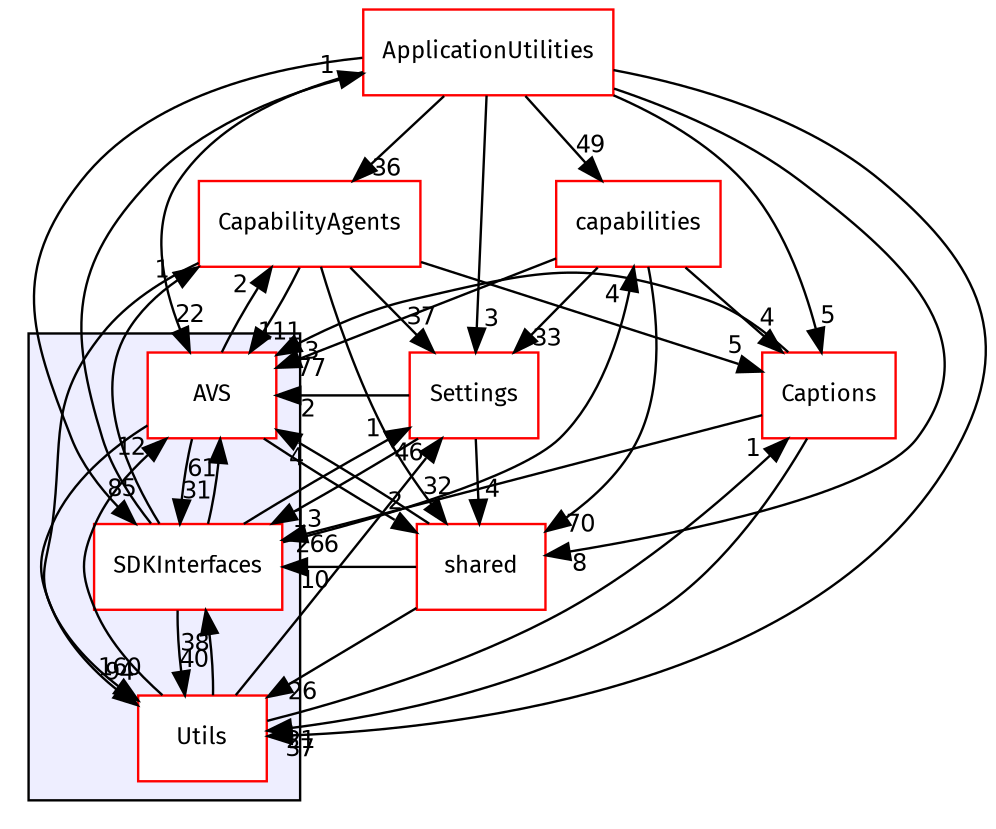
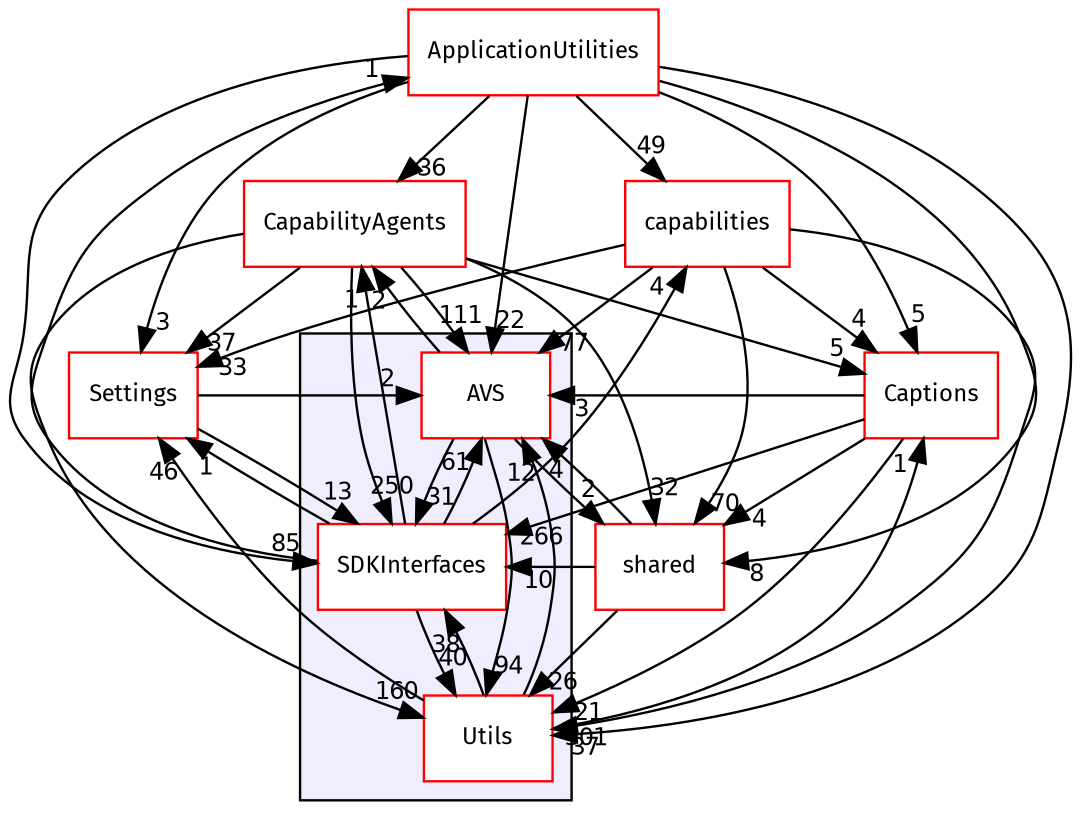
edge "CapabilityAgents" -> "SDKInterfaces": added
edge "Settings" -> "shared": now "Captions" -> "shared"
edge "capabilities" -> "Utils": added
